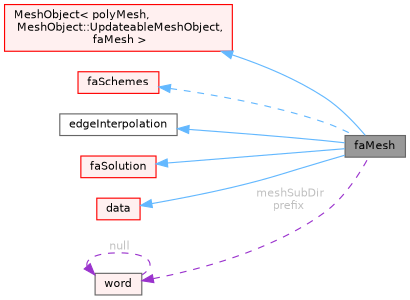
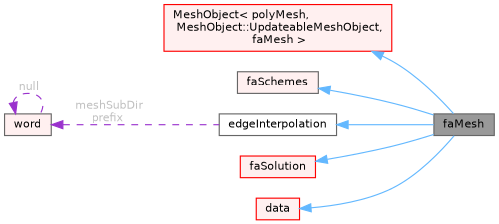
node "faSchemes": color red -> gray40
edge "faMesh" -> "faSchemes": style dashed -> solid
edge "faMesh" -> "word": now "edgeInterpolation" -> "word"
